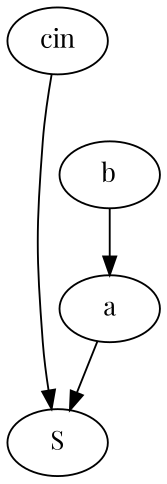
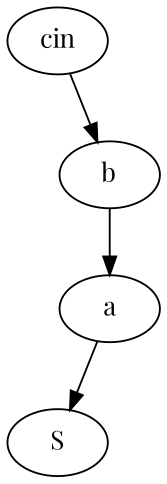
edge "cin" -> "S": now "cin" -> "b"
